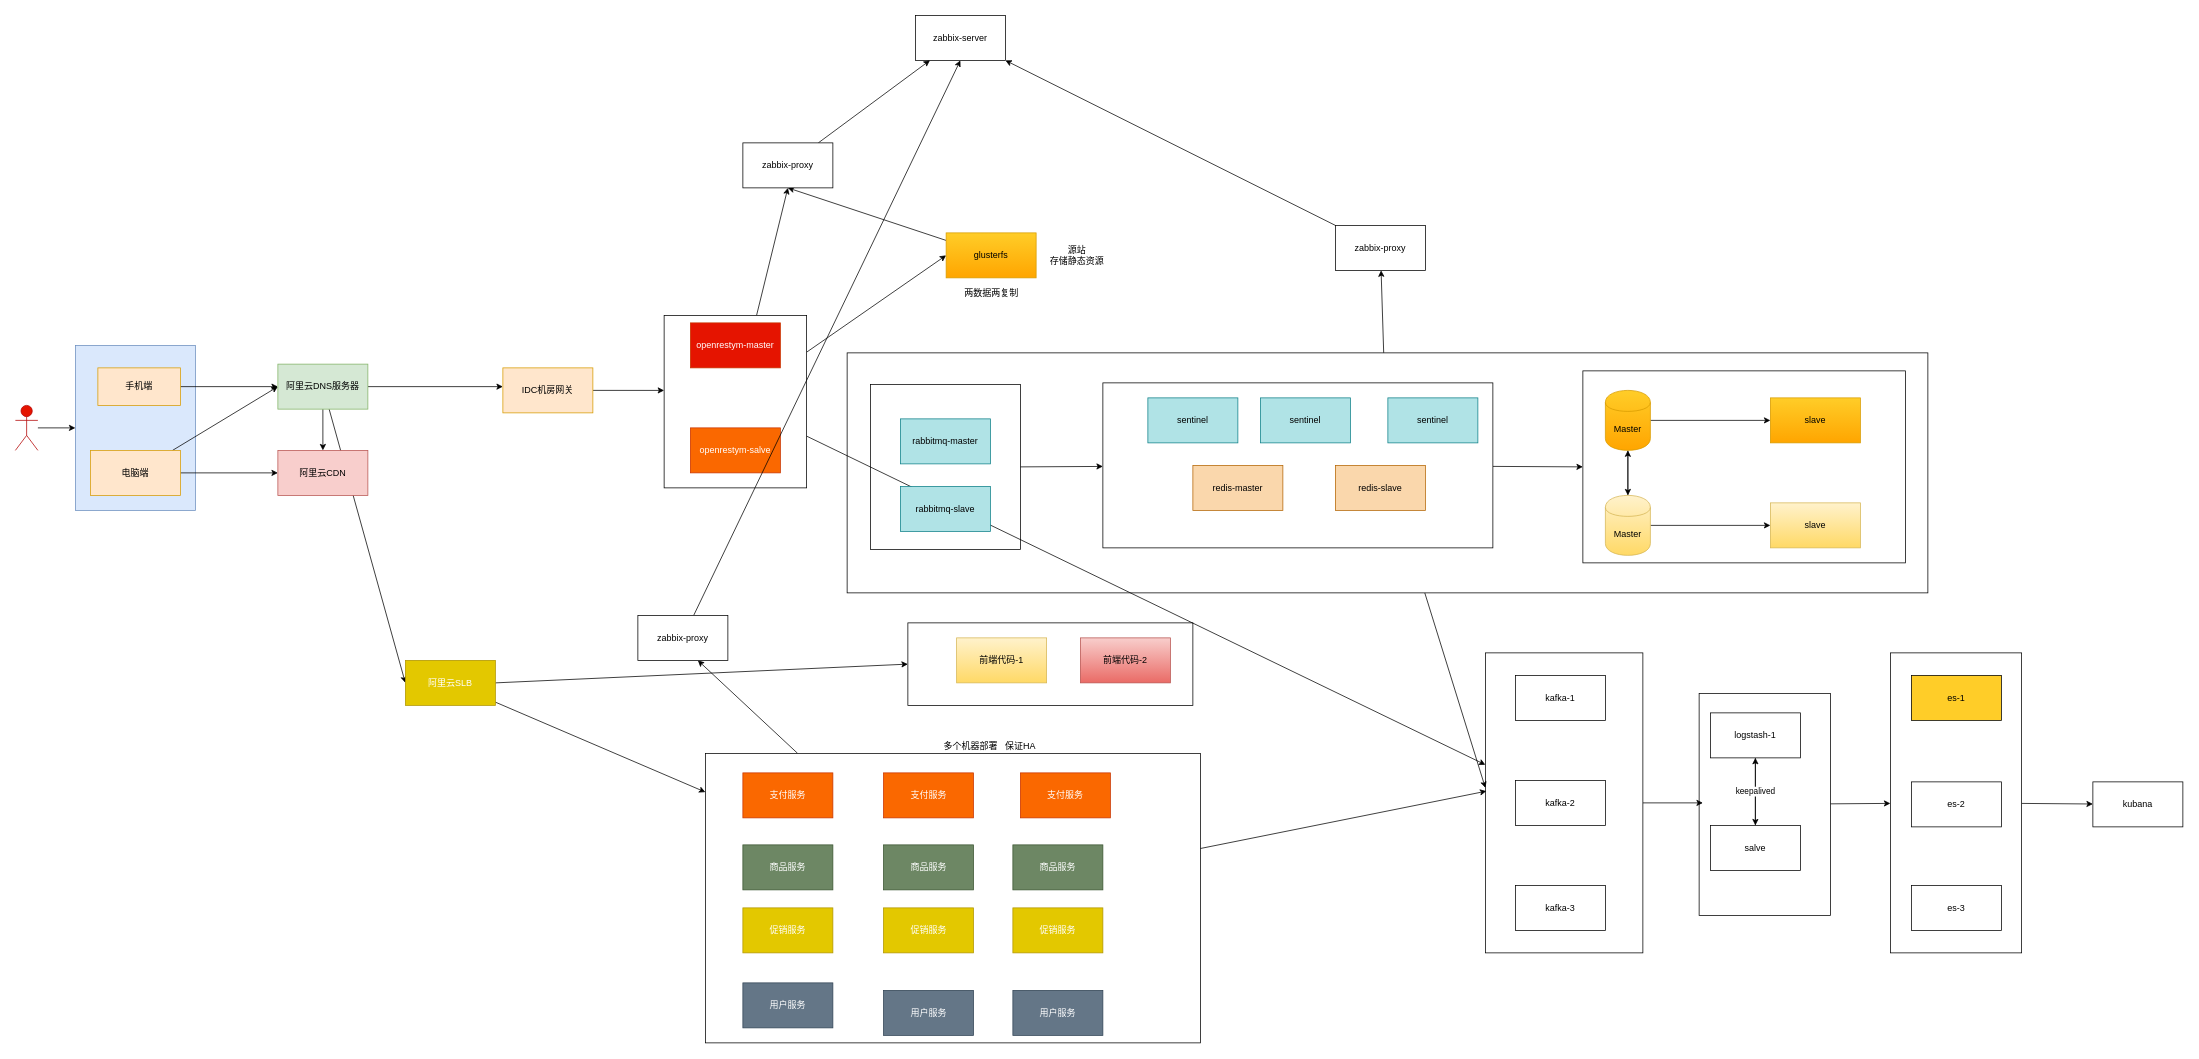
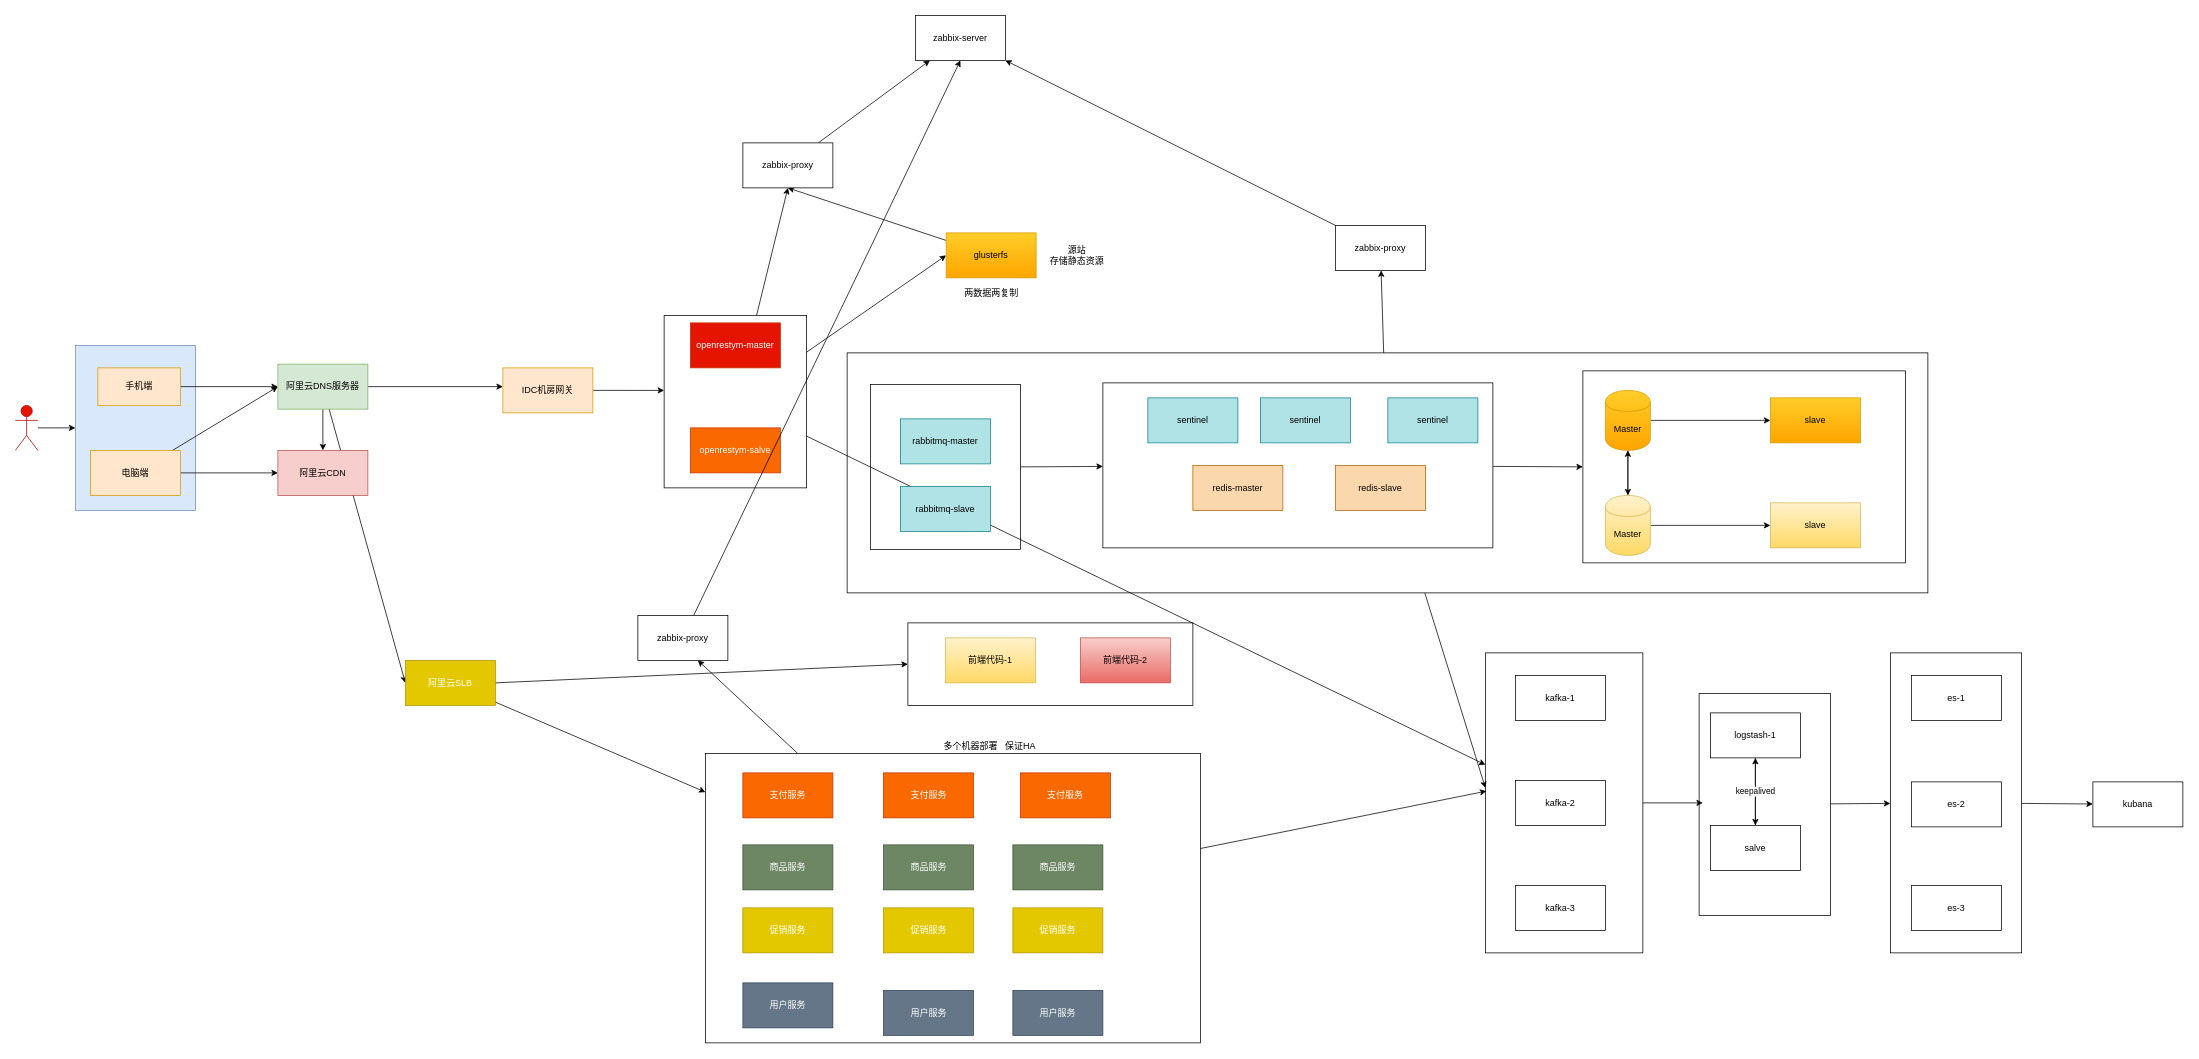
node "前端代码-1": moved (1002, 660) -> (990, 660)
node "es-1": fillcolor #ffcd28 -> #ffffff
